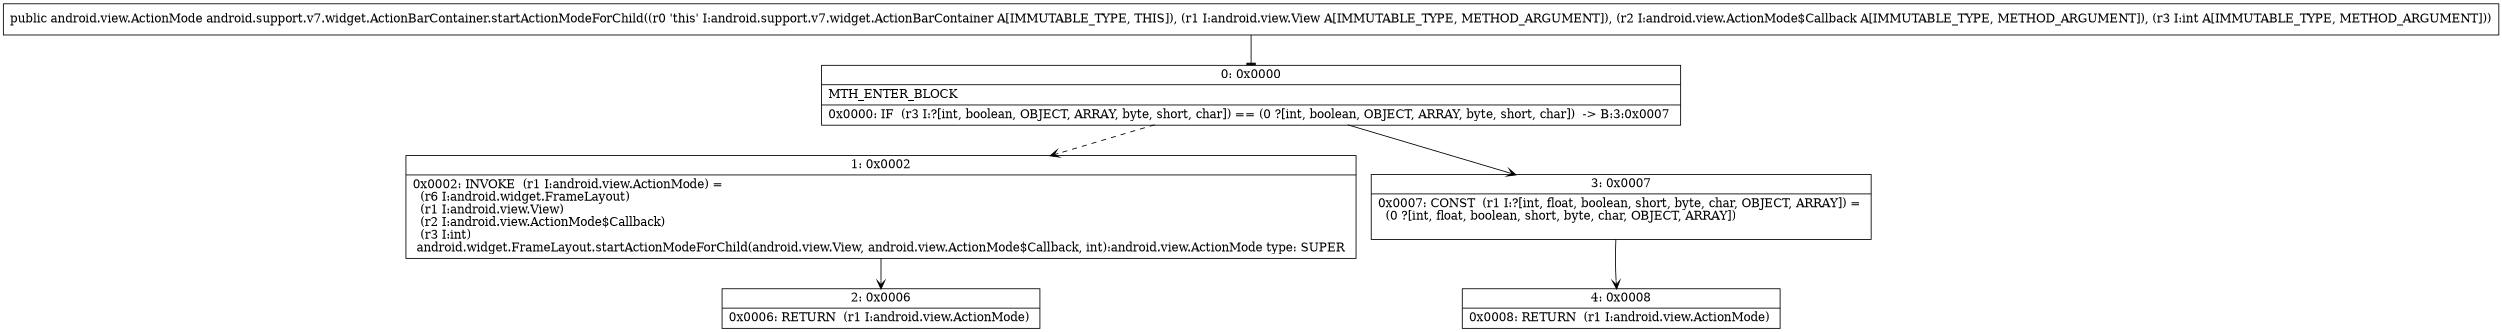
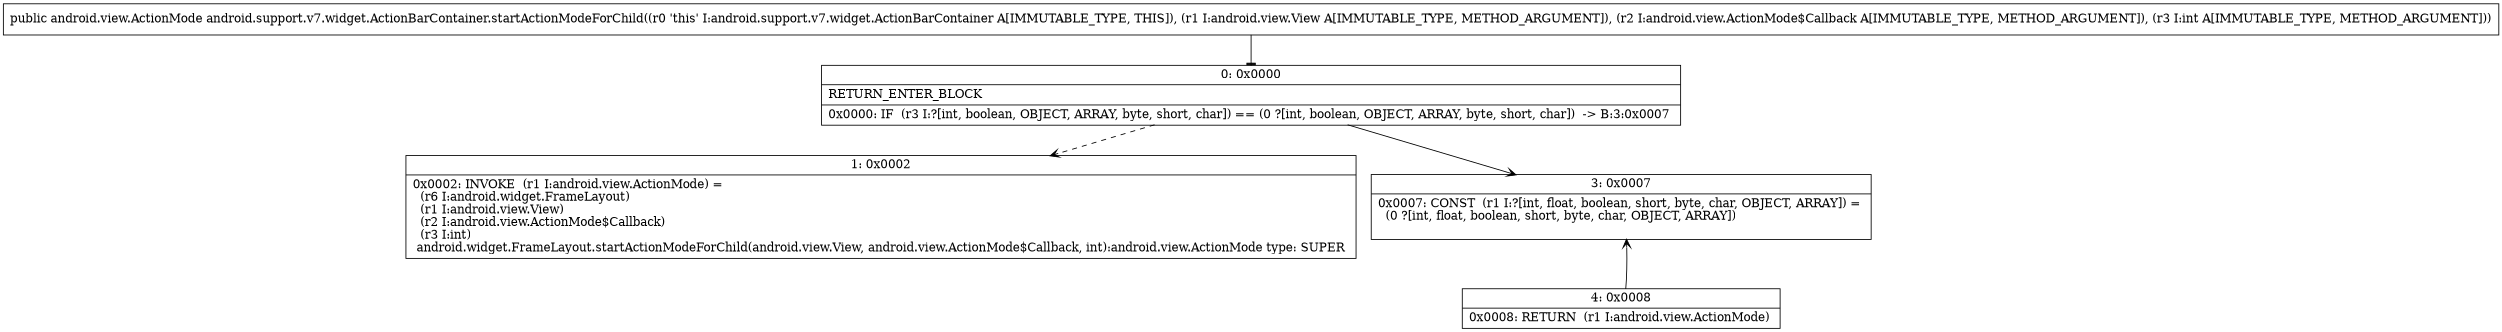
node "0: 0x0000": text "MTH_ENTER_BLOCK" -> "RETURN_ENTER_BLOCK"
edge "3: 0x0007" -> "4: 0x0008": reversed
node "2: 0x0006": removed
